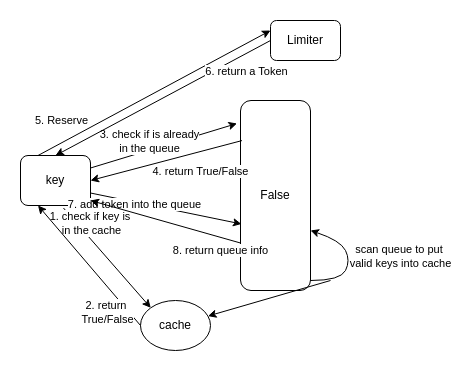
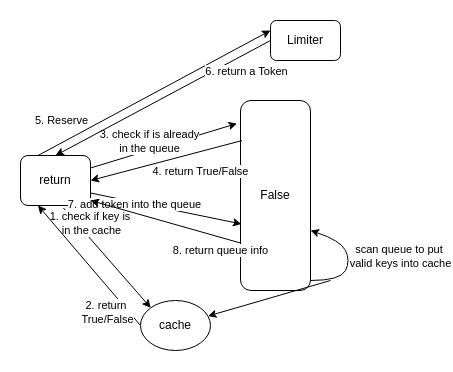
node "key": label "key" -> "return"
